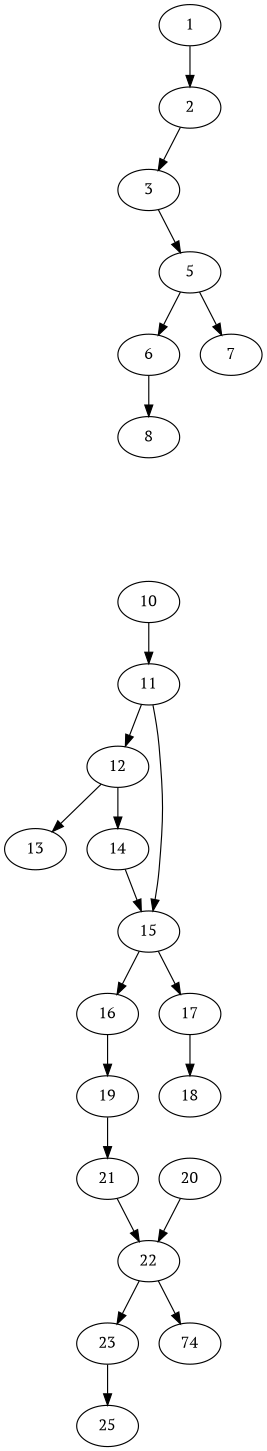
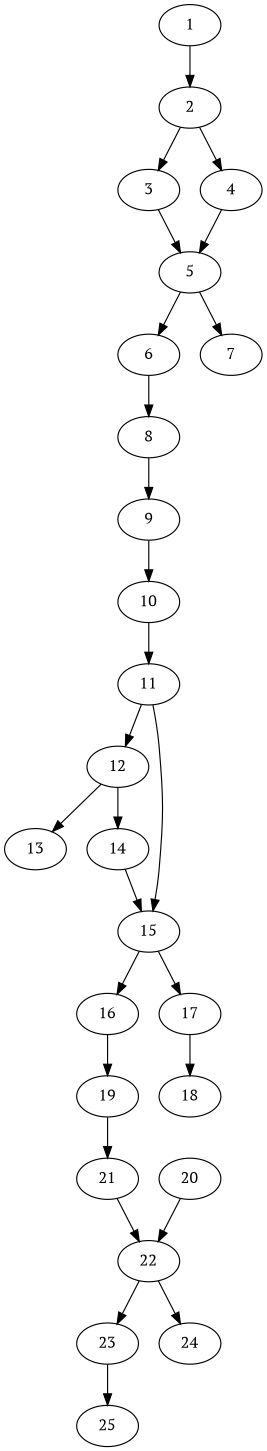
node "4": added
node "9": added
node "74": label "74" -> "24"
